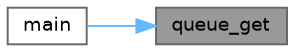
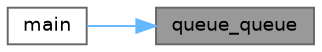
node "queue_get": label "queue_get" -> "queue_queue"
